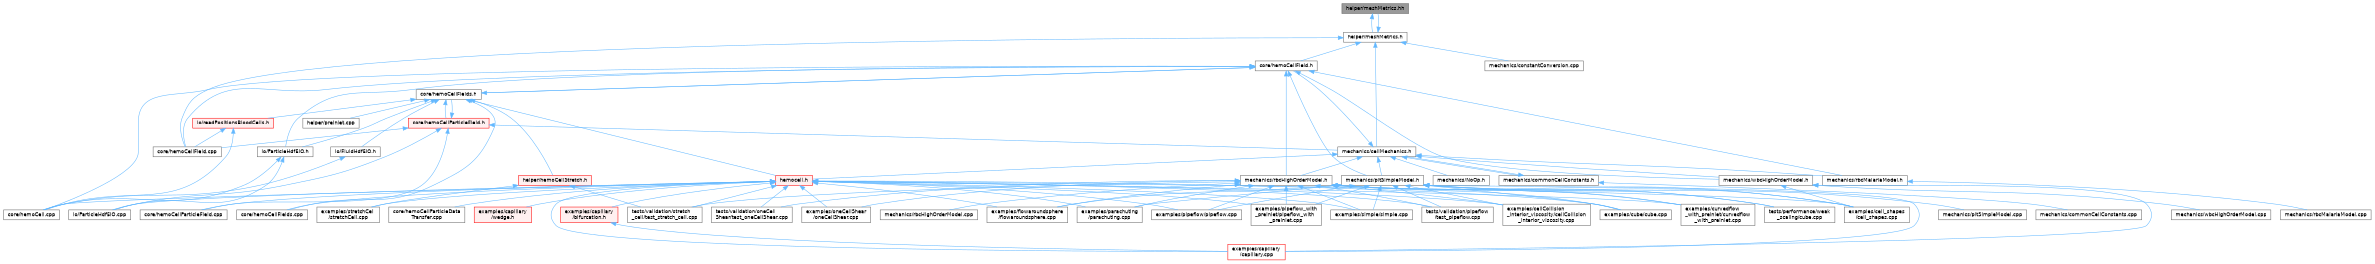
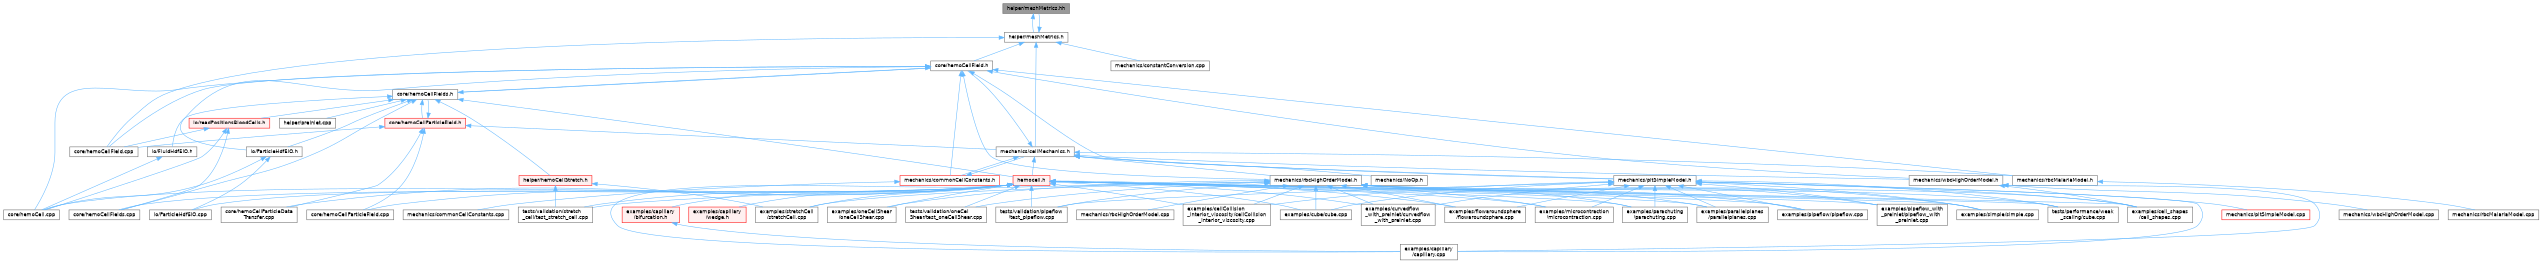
edge "mechanics/commonCellConstants.h" -> "core/hemoCellField.h": added
edge "core/hemoCellFields.cpp" -> "io/readPositionsBloodCells.h": added
node "mechanics/commonCellConstants.h": color grey40 -> red
edge "io/ParticleHdf5IO.cpp" -> "core/hemoCellParticleField.h": now "core/hemoCellParticleData Transfer.cpp" -> "core/hemoCellParticleField.h"
edge "examples/stretchCell /stretchCell.cpp" -> "mechanics/rbcHighOrderModel.h": added
edge "tests/performance/weak _scaling/cube.cpp" -> "hemocell.h": added
node "examples/microcontraction /microcontraction.cpp": added
node "examples/parallelplanes /parallelplanes.cpp": added
node "mechanics/pltSimpleModel.cpp": color grey40 -> red
node "examples/capillary /capillary.cpp": color red -> grey40
